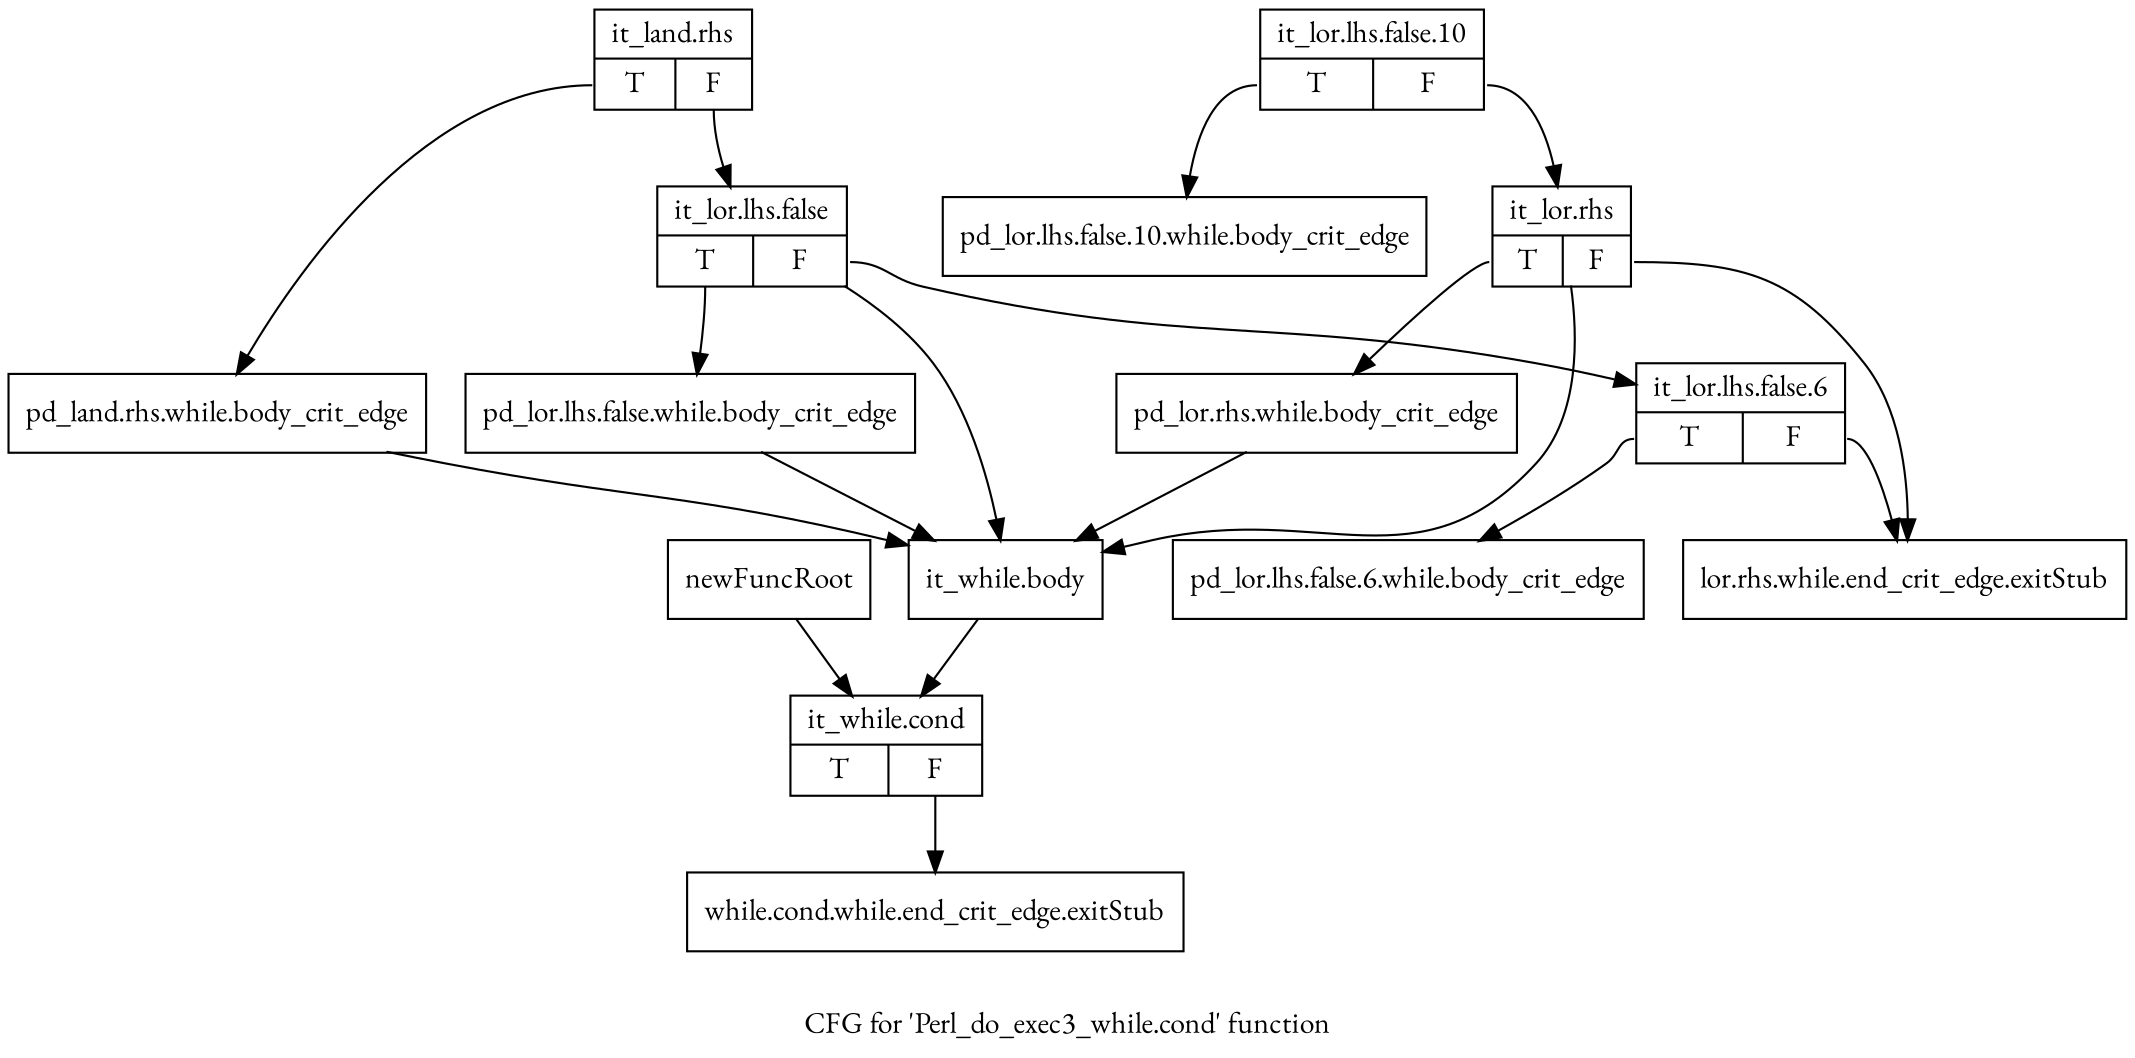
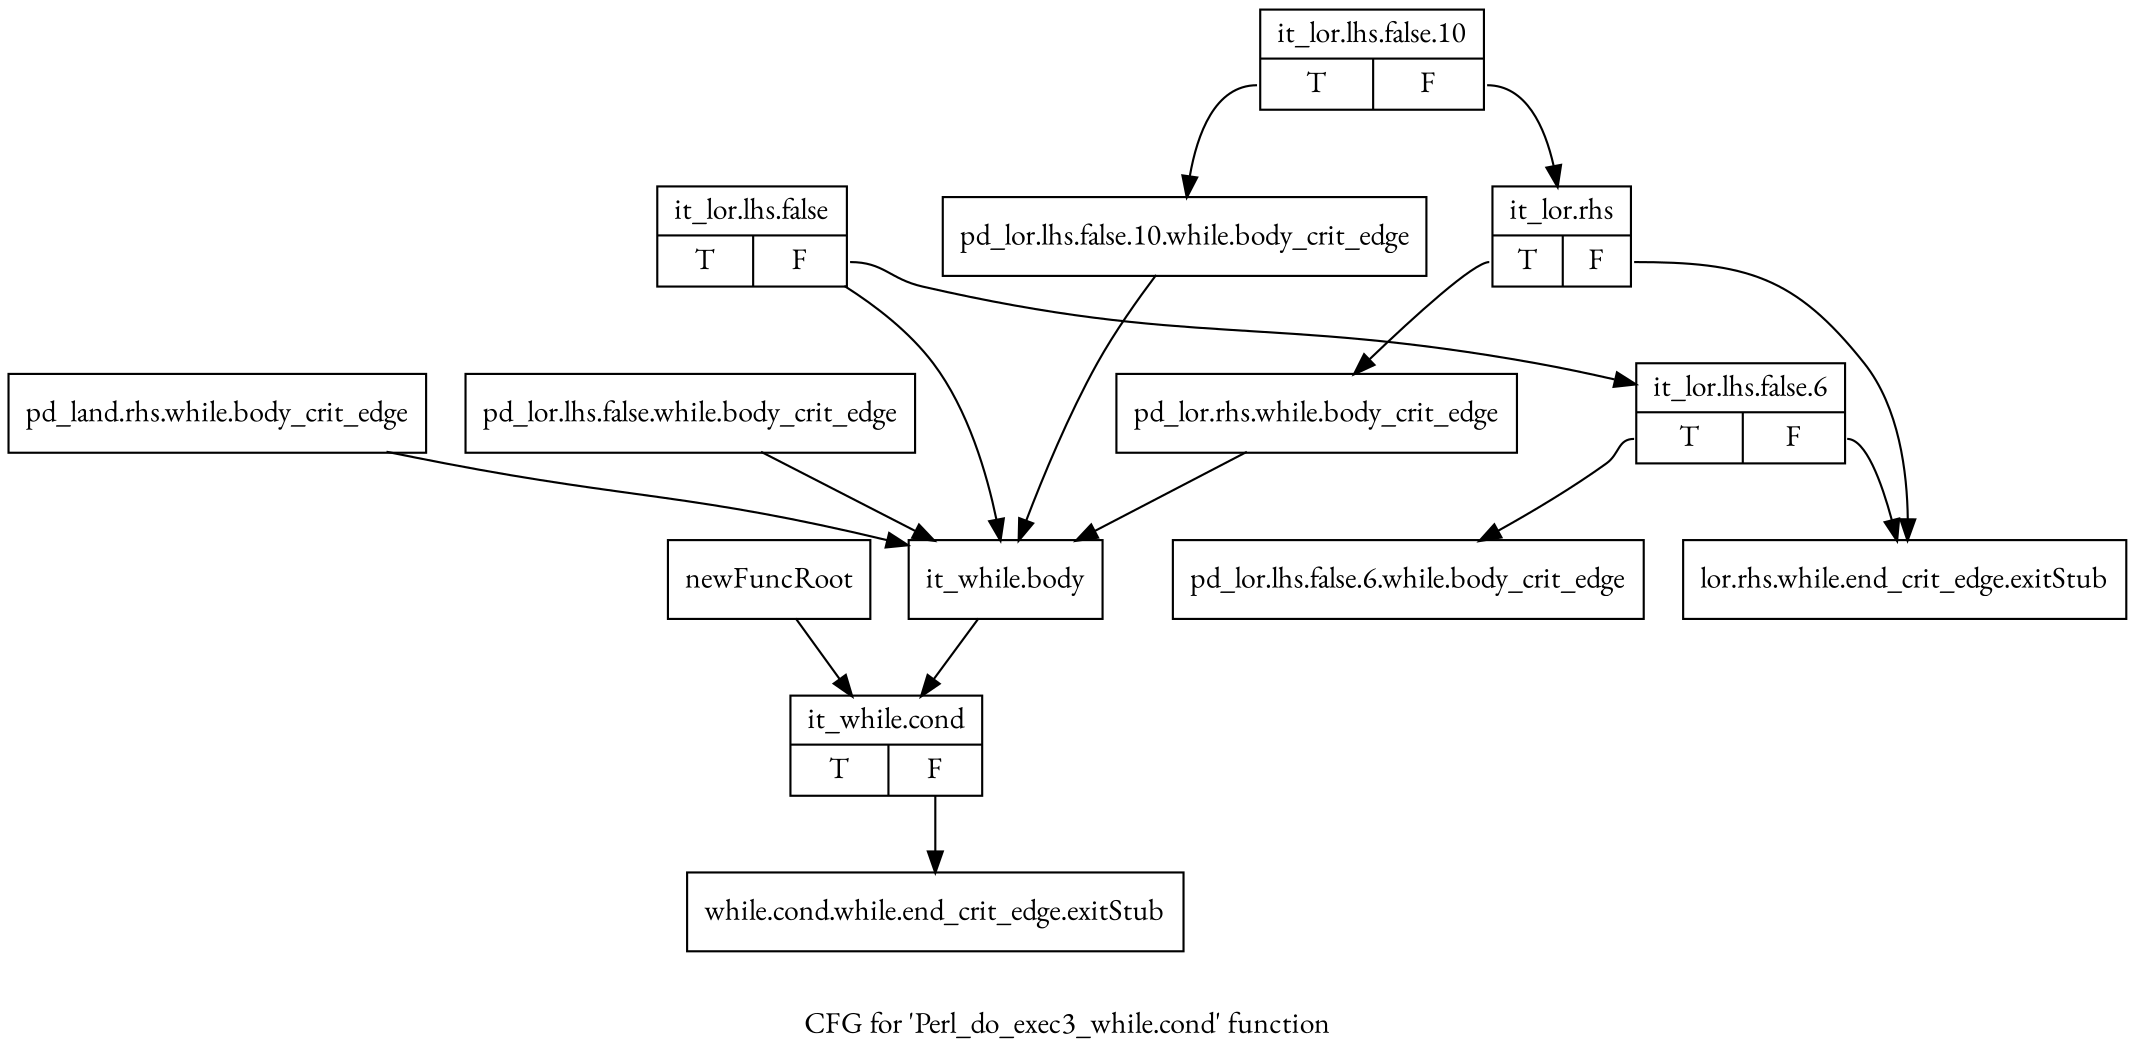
node "it_land.rhs": removed
edge "it_lor.lhs.false" -> "pd_lor.lhs.false.while.body_crit_edge": removed
edge "it_lor.rhs" -> "it_while.body": now "pd_lor.lhs.false.10.while.body_crit_edge" -> "it_while.body"
